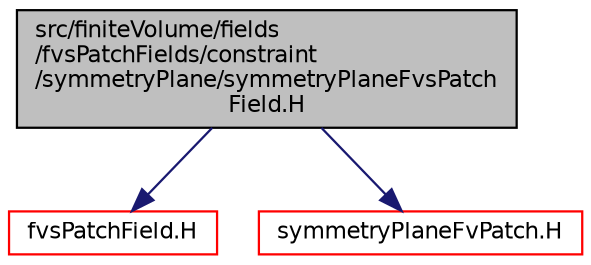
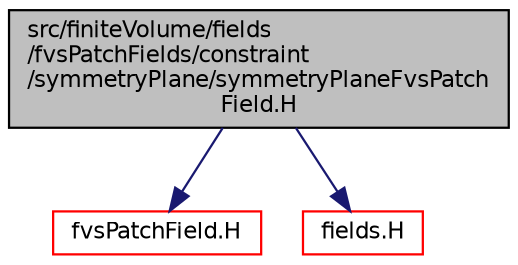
node "symmetryPlaneFvPatch.H": label "symmetryPlaneFvPatch.H" -> "fields.H"
